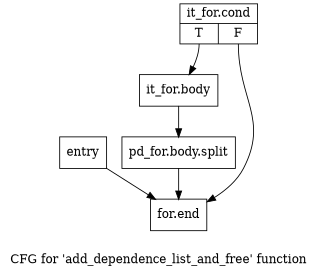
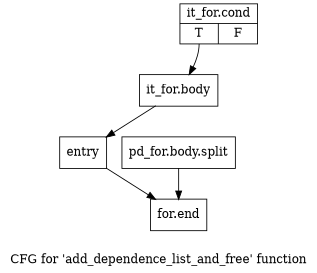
edge "it_for.body" -> "pd_for.body.split": now "it_for.body" -> "entry"
edge "it_for.cond" -> "for.end": removed
